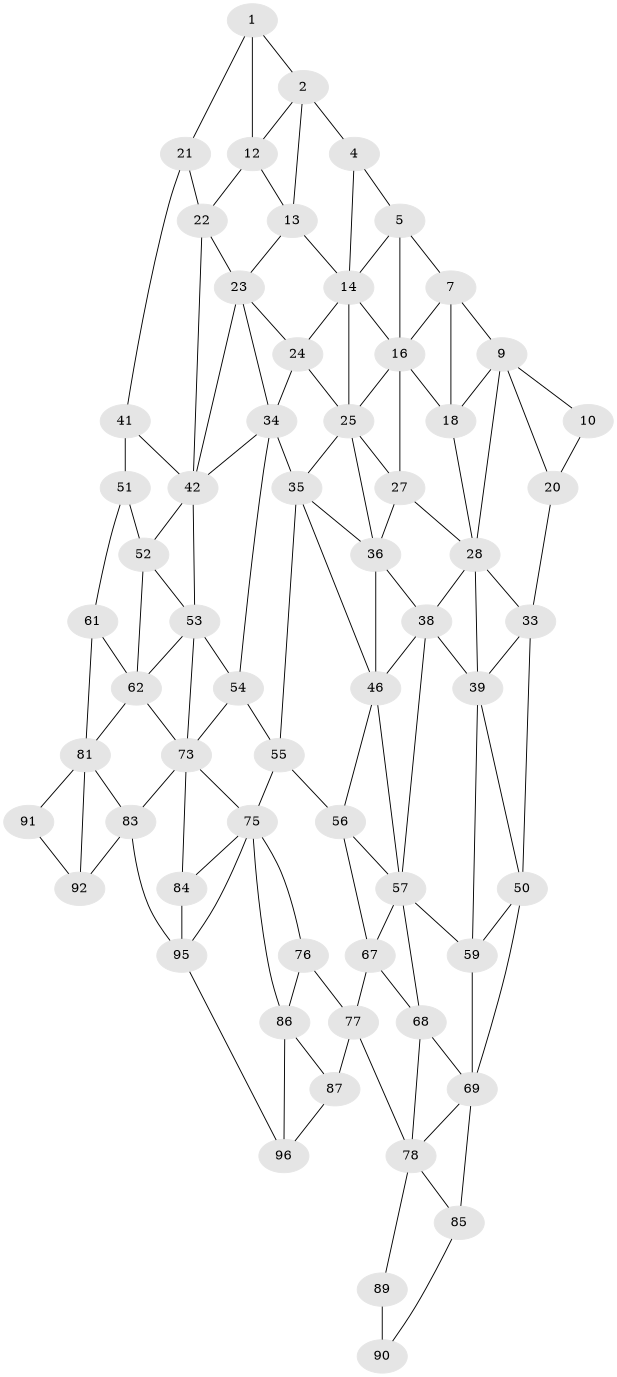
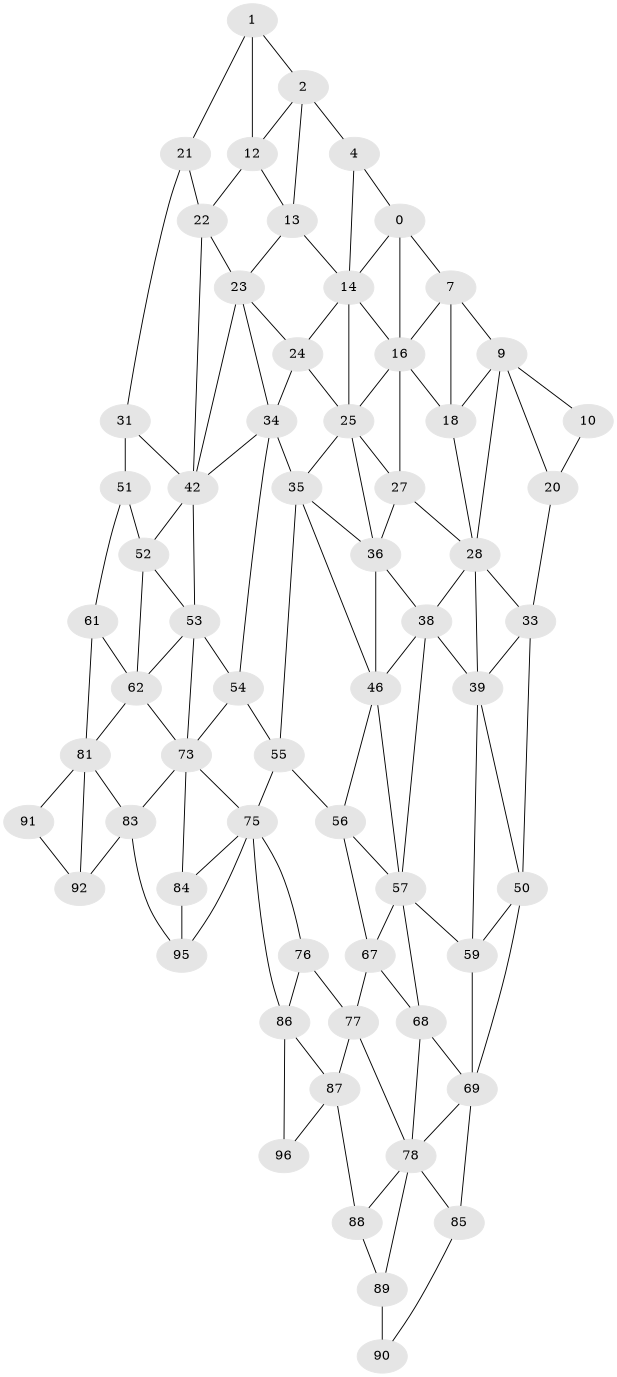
node "5": label "5" -> "0"
node "41": label "41" -> "31"
edge "95" -- "96": removed
node "88": added
